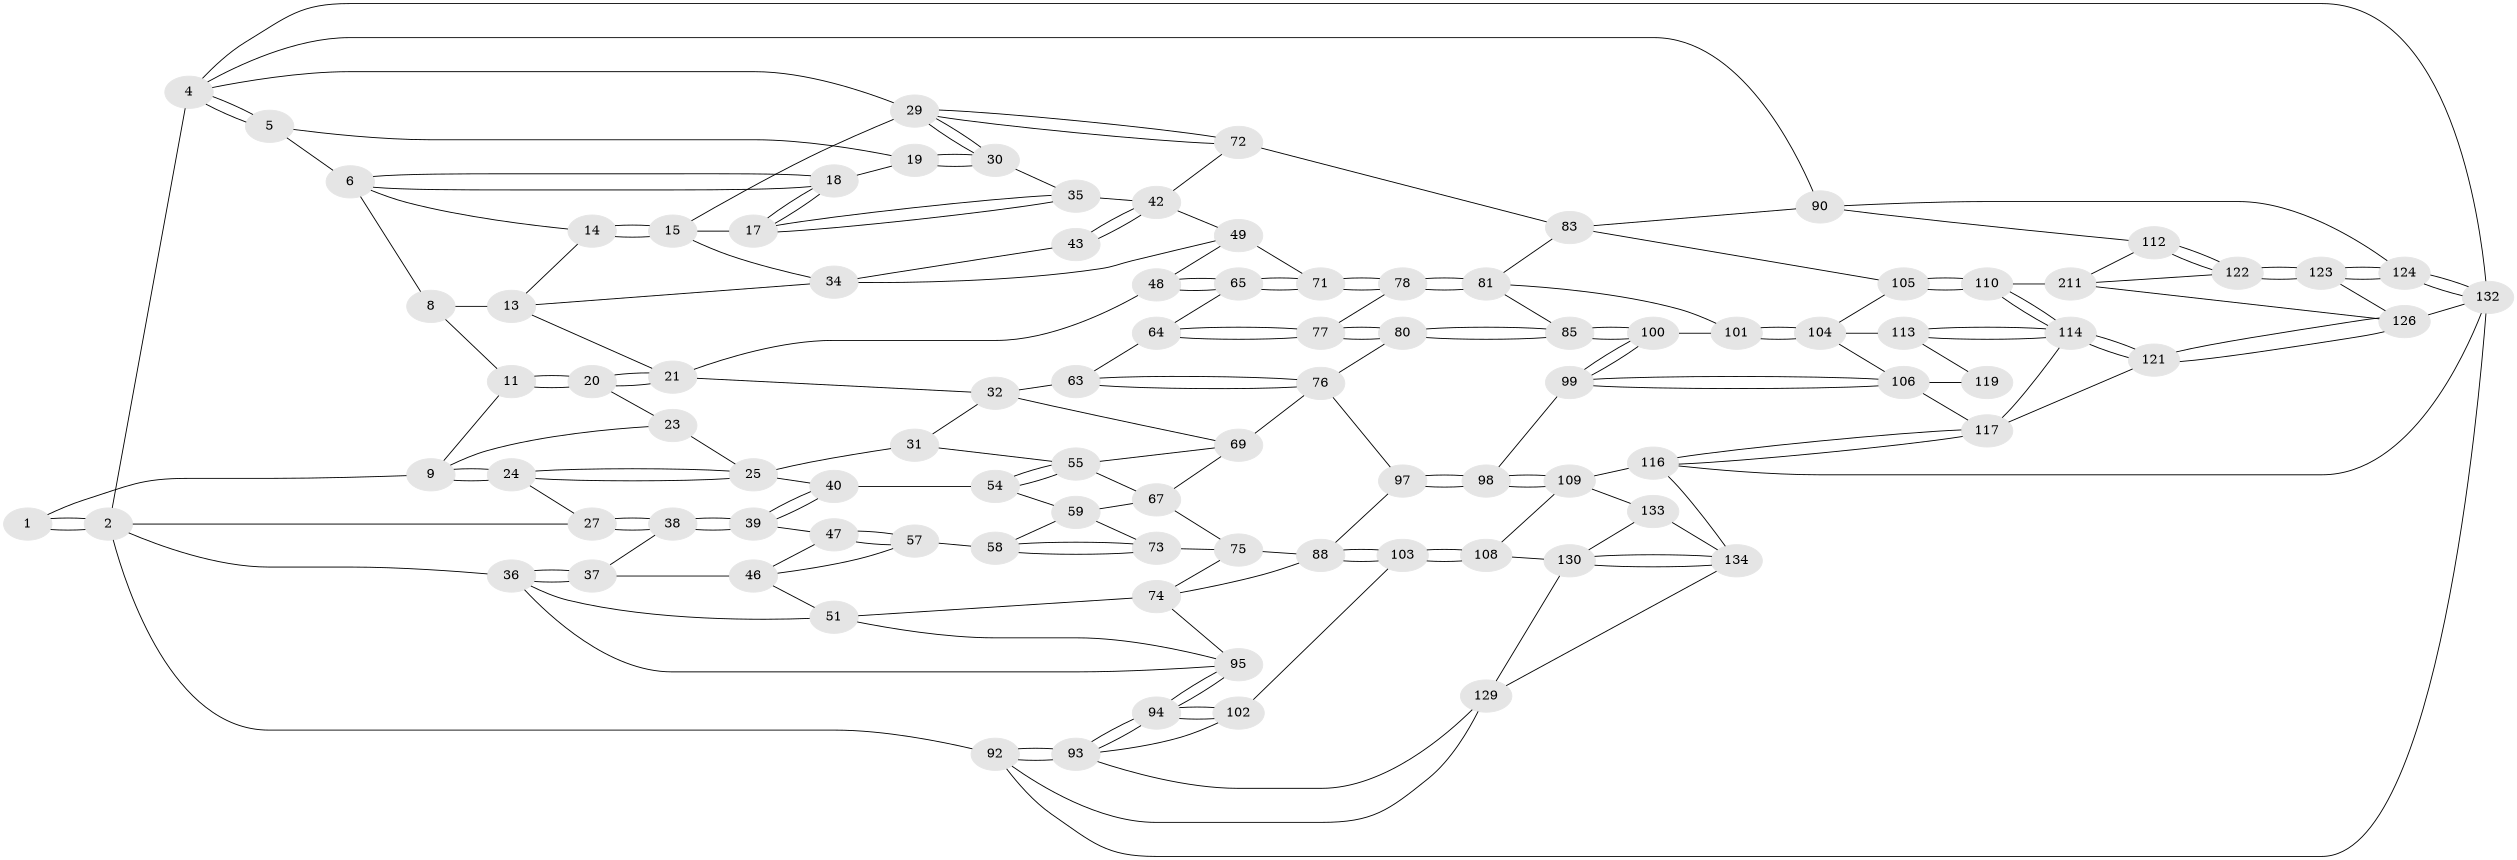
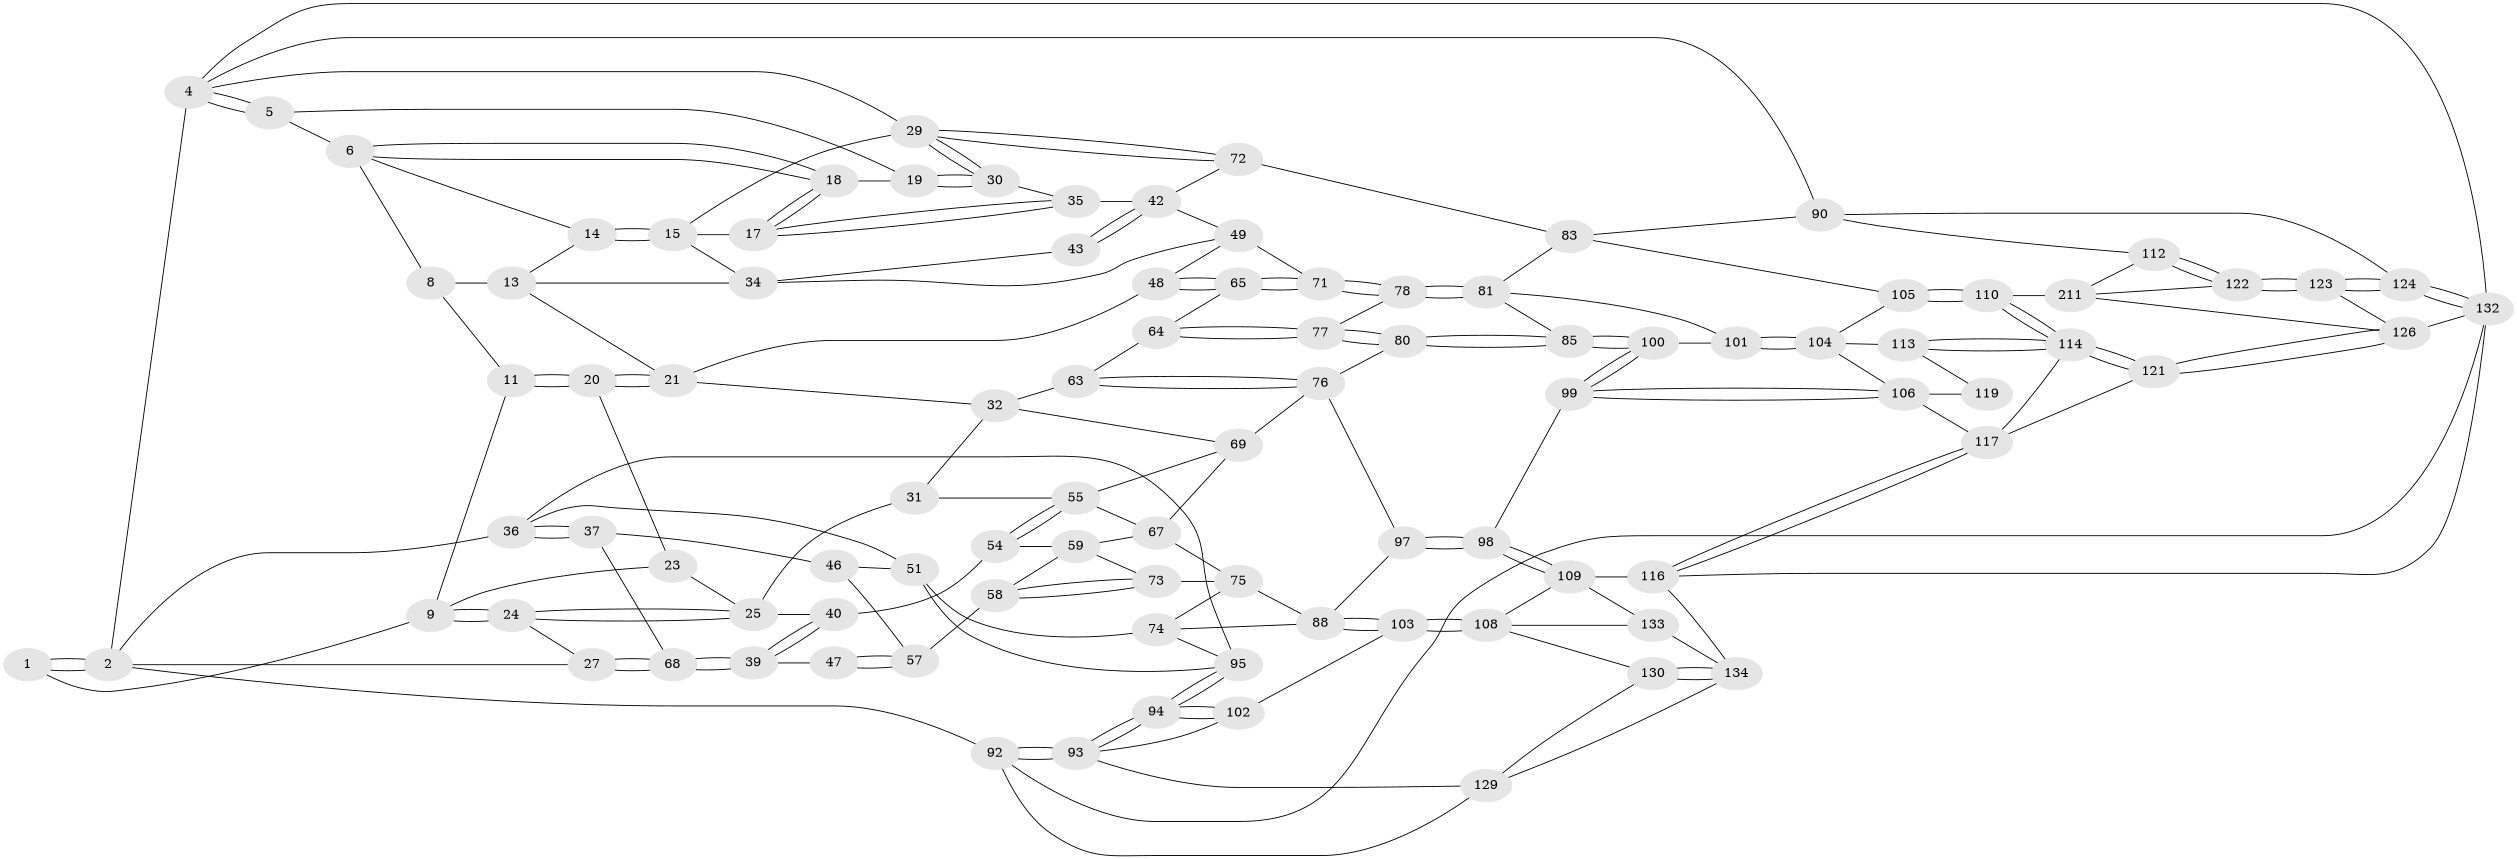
node "38": label "38" -> "68"
edge "133" -- "130": now "133" -- "108"
edge "47" -- "46": removed
